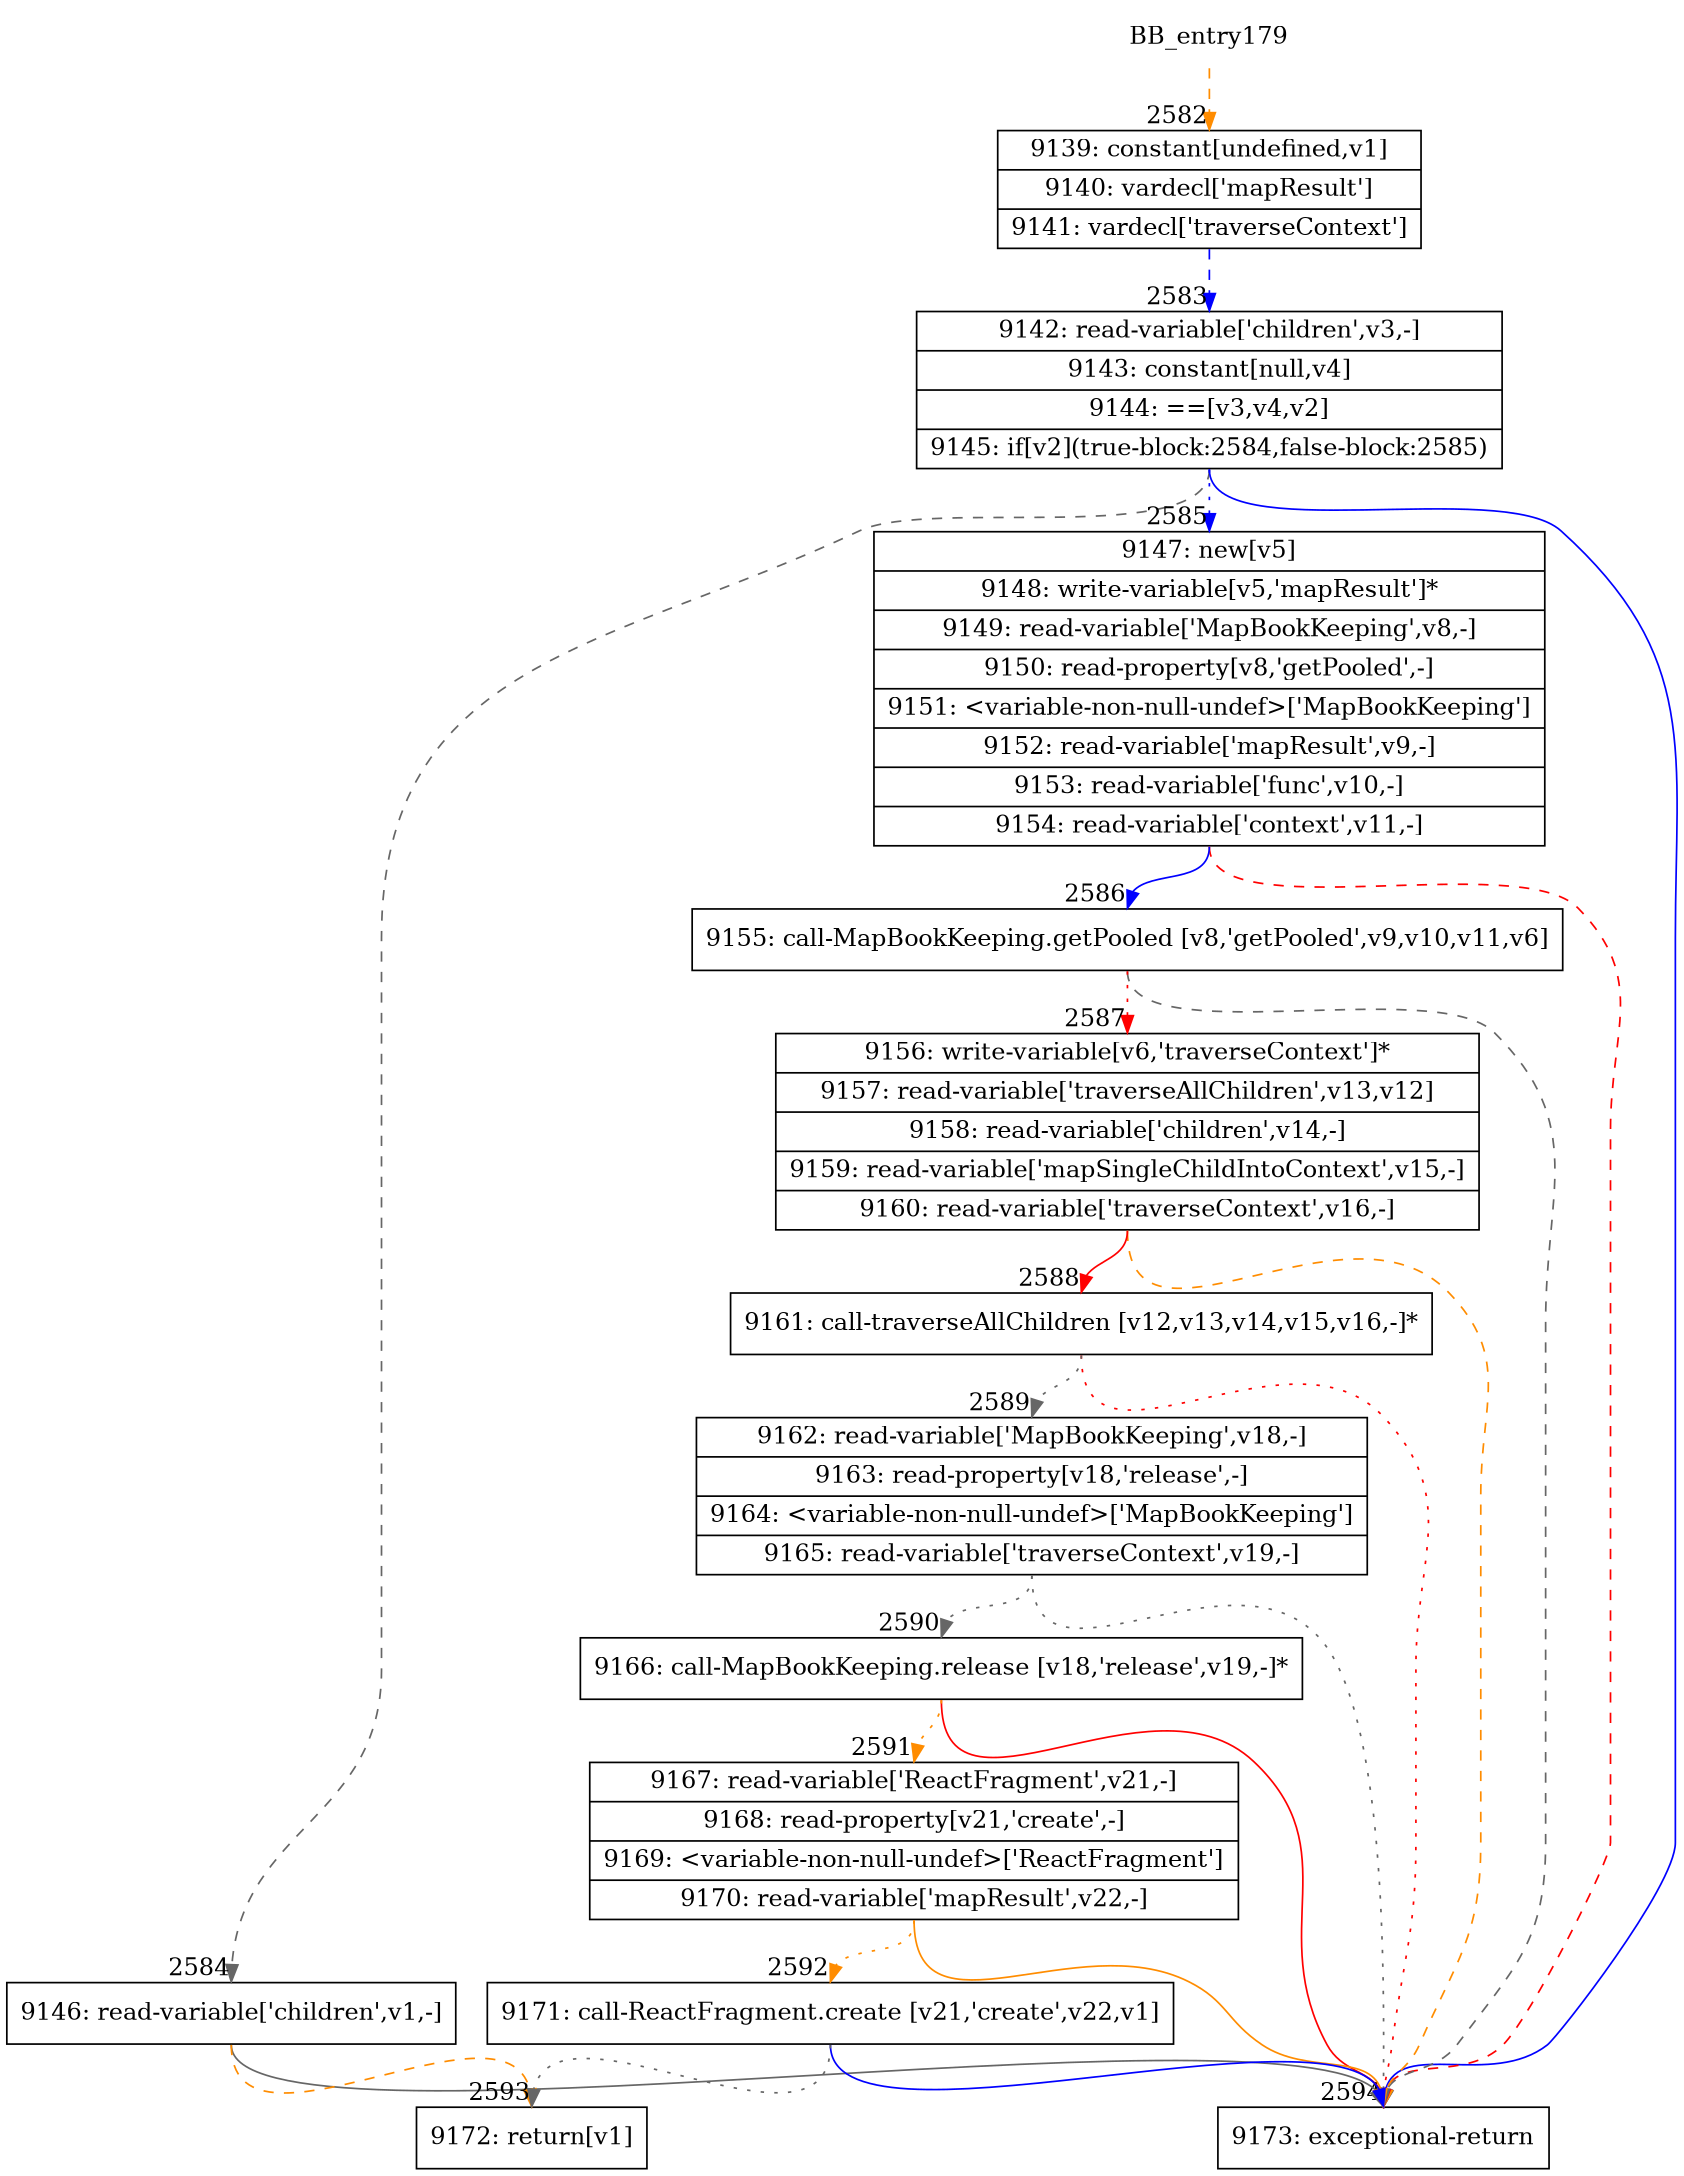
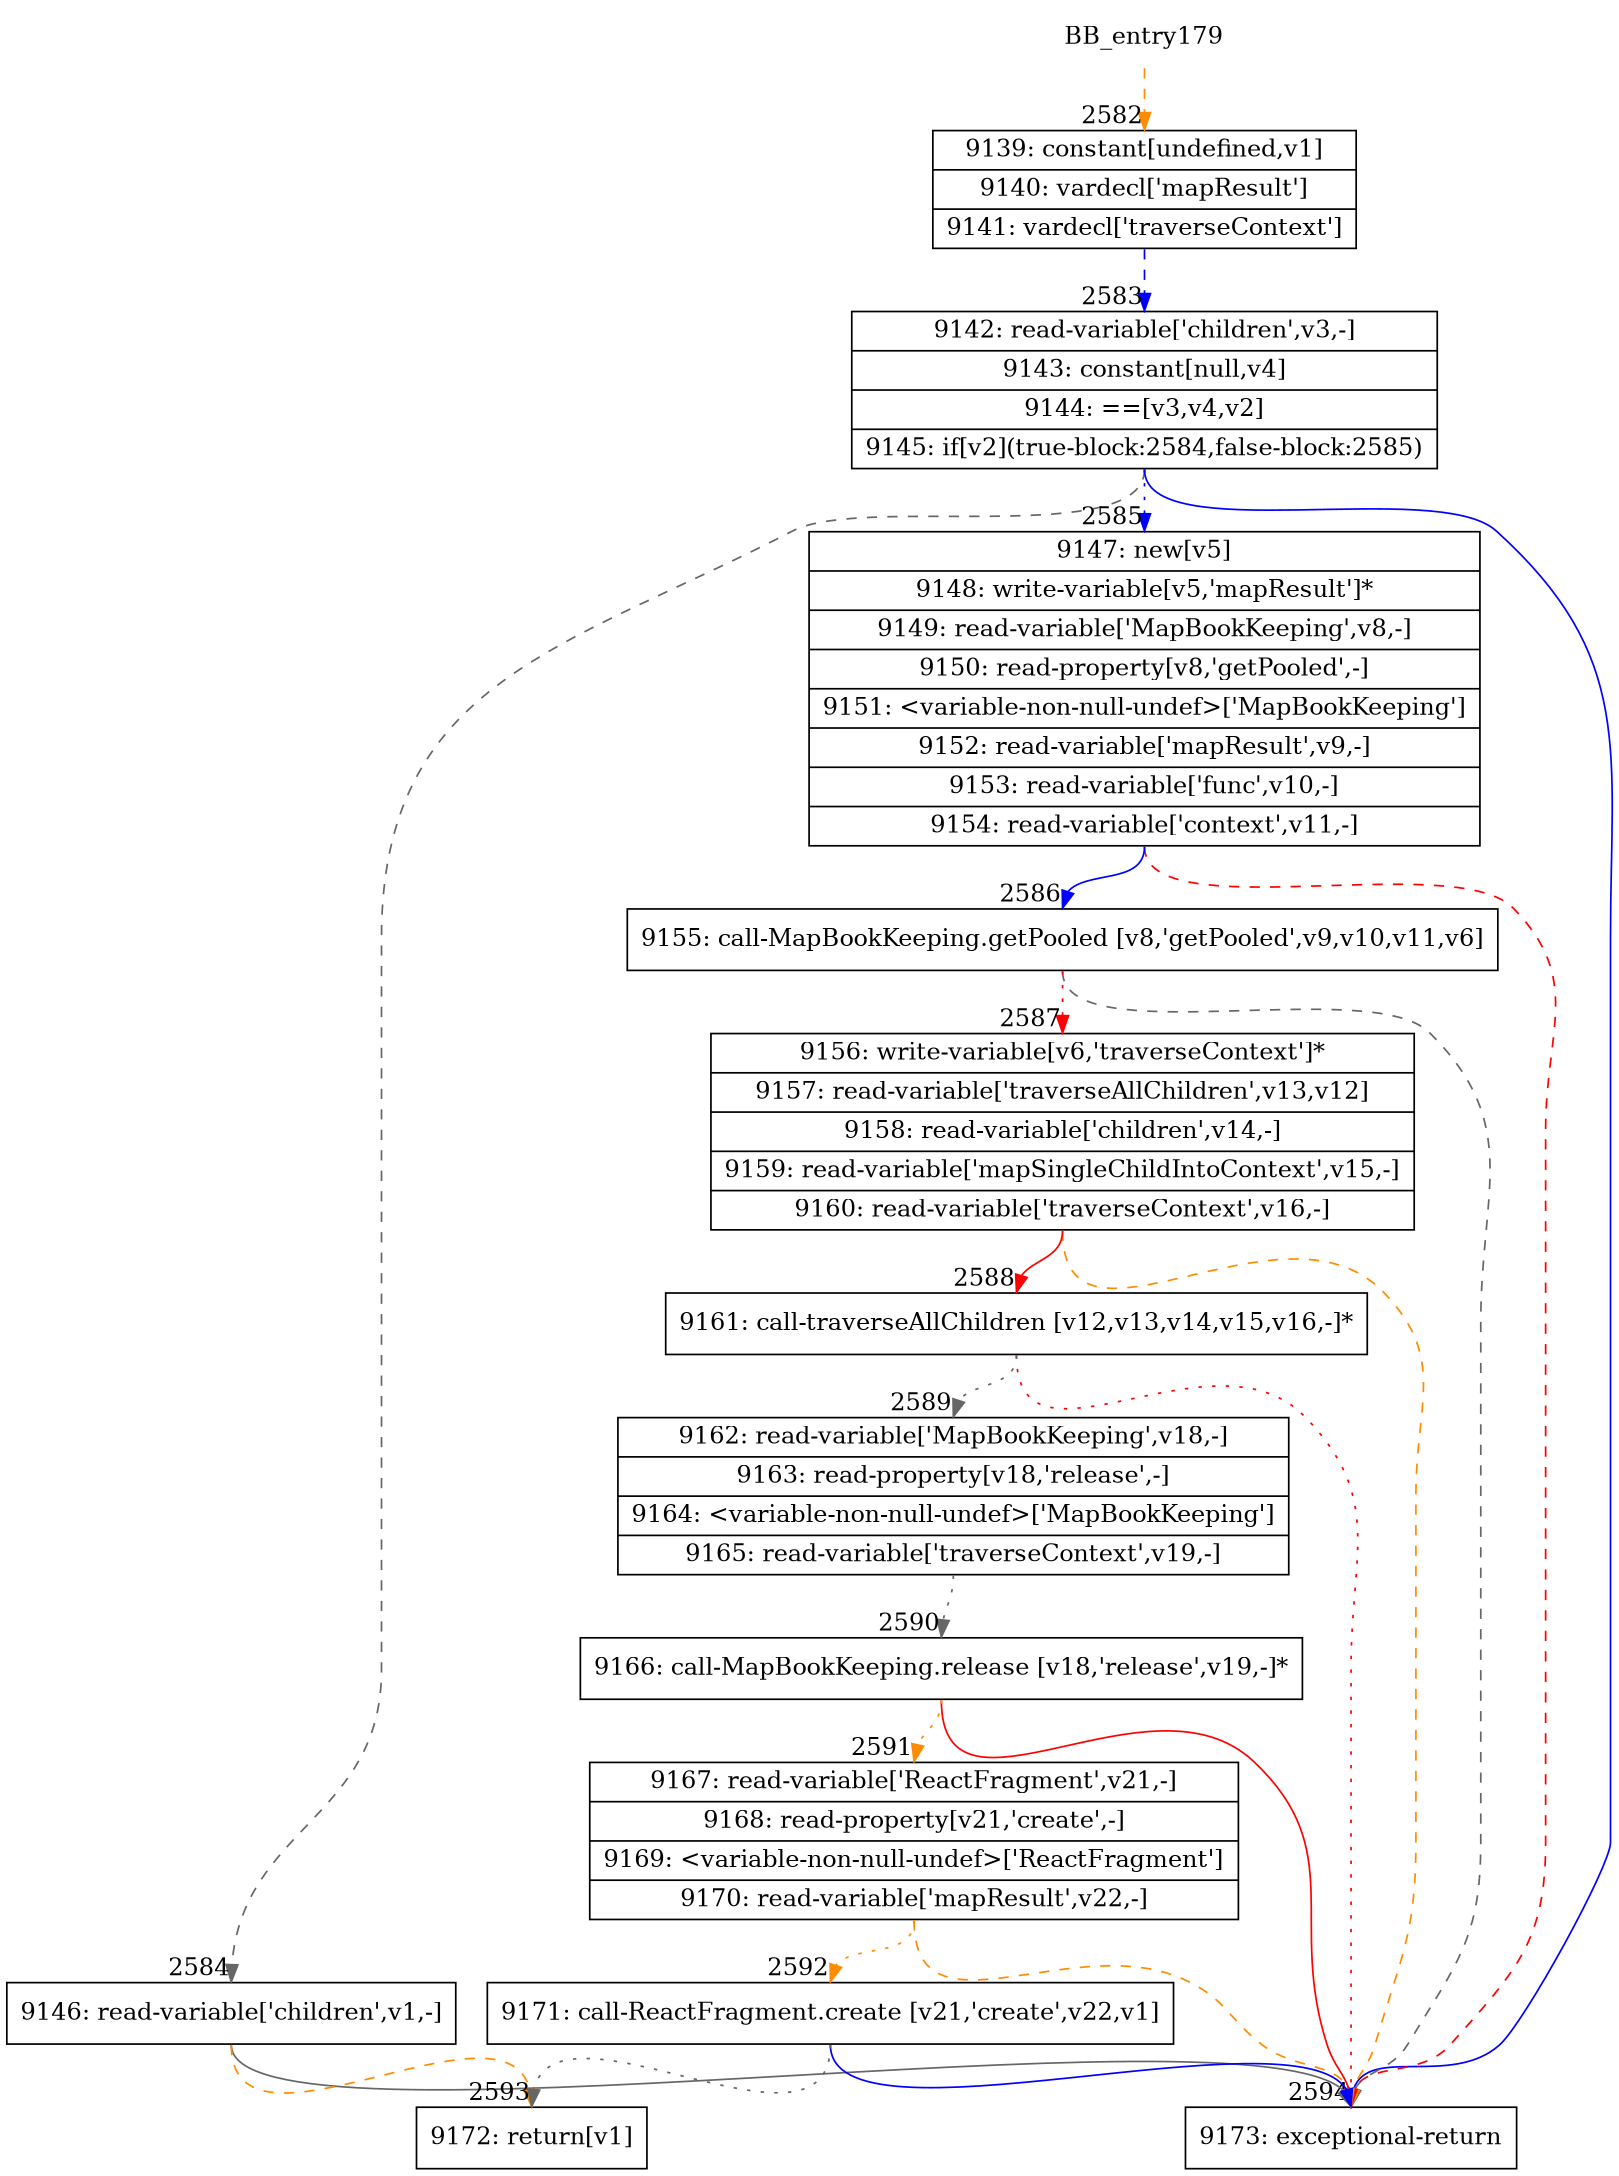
edge "9162: read-variable['MapBookKeeping',v18,-]" -> "9173: exceptional-return": removed
edge "9167: read-variable['ReactFragment',v21,-]" -> "9173: exceptional-return": style solid -> dashed
